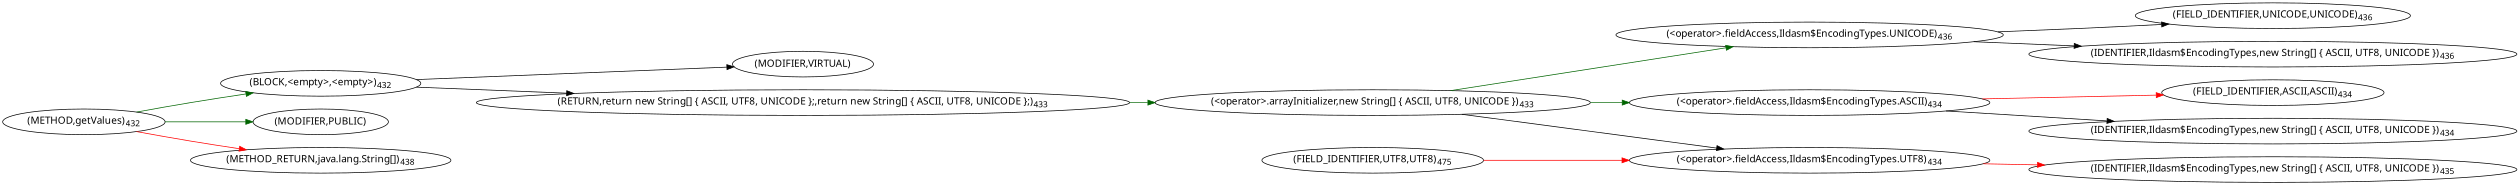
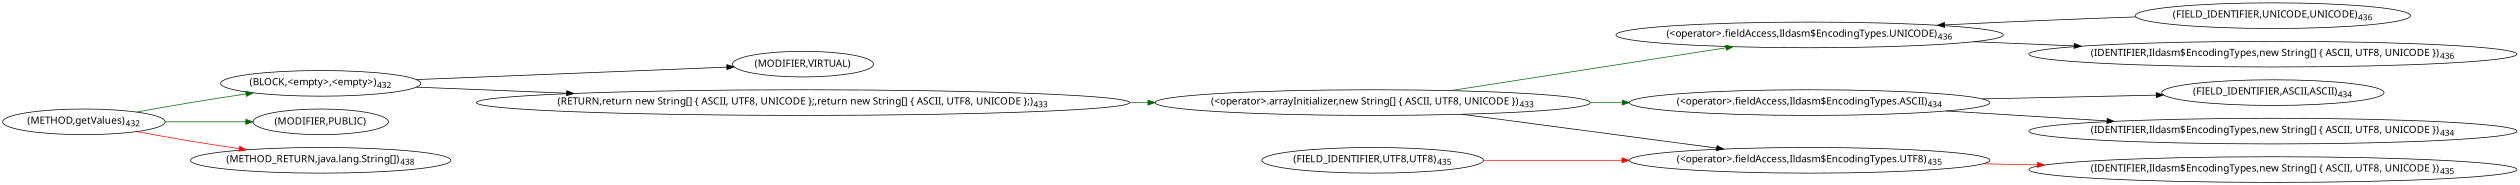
edge "(<operator>.fieldAccess,Ildasm$EncodingTypes.UNICODE)" -> "(FIELD_IDENTIFIER,UNICODE,UNICODE)": reversed
edge "(<operator>.fieldAccess,Ildasm$EncodingTypes.ASCII)" -> "(FIELD_IDENTIFIER,ASCII,ASCII)": color red -> black
node "(FIELD_IDENTIFIER,UTF8,UTF8)": text "475" -> "435"
node "(<operator>.fieldAccess,Ildasm$EncodingTypes.UTF8)": text "434" -> "435"
